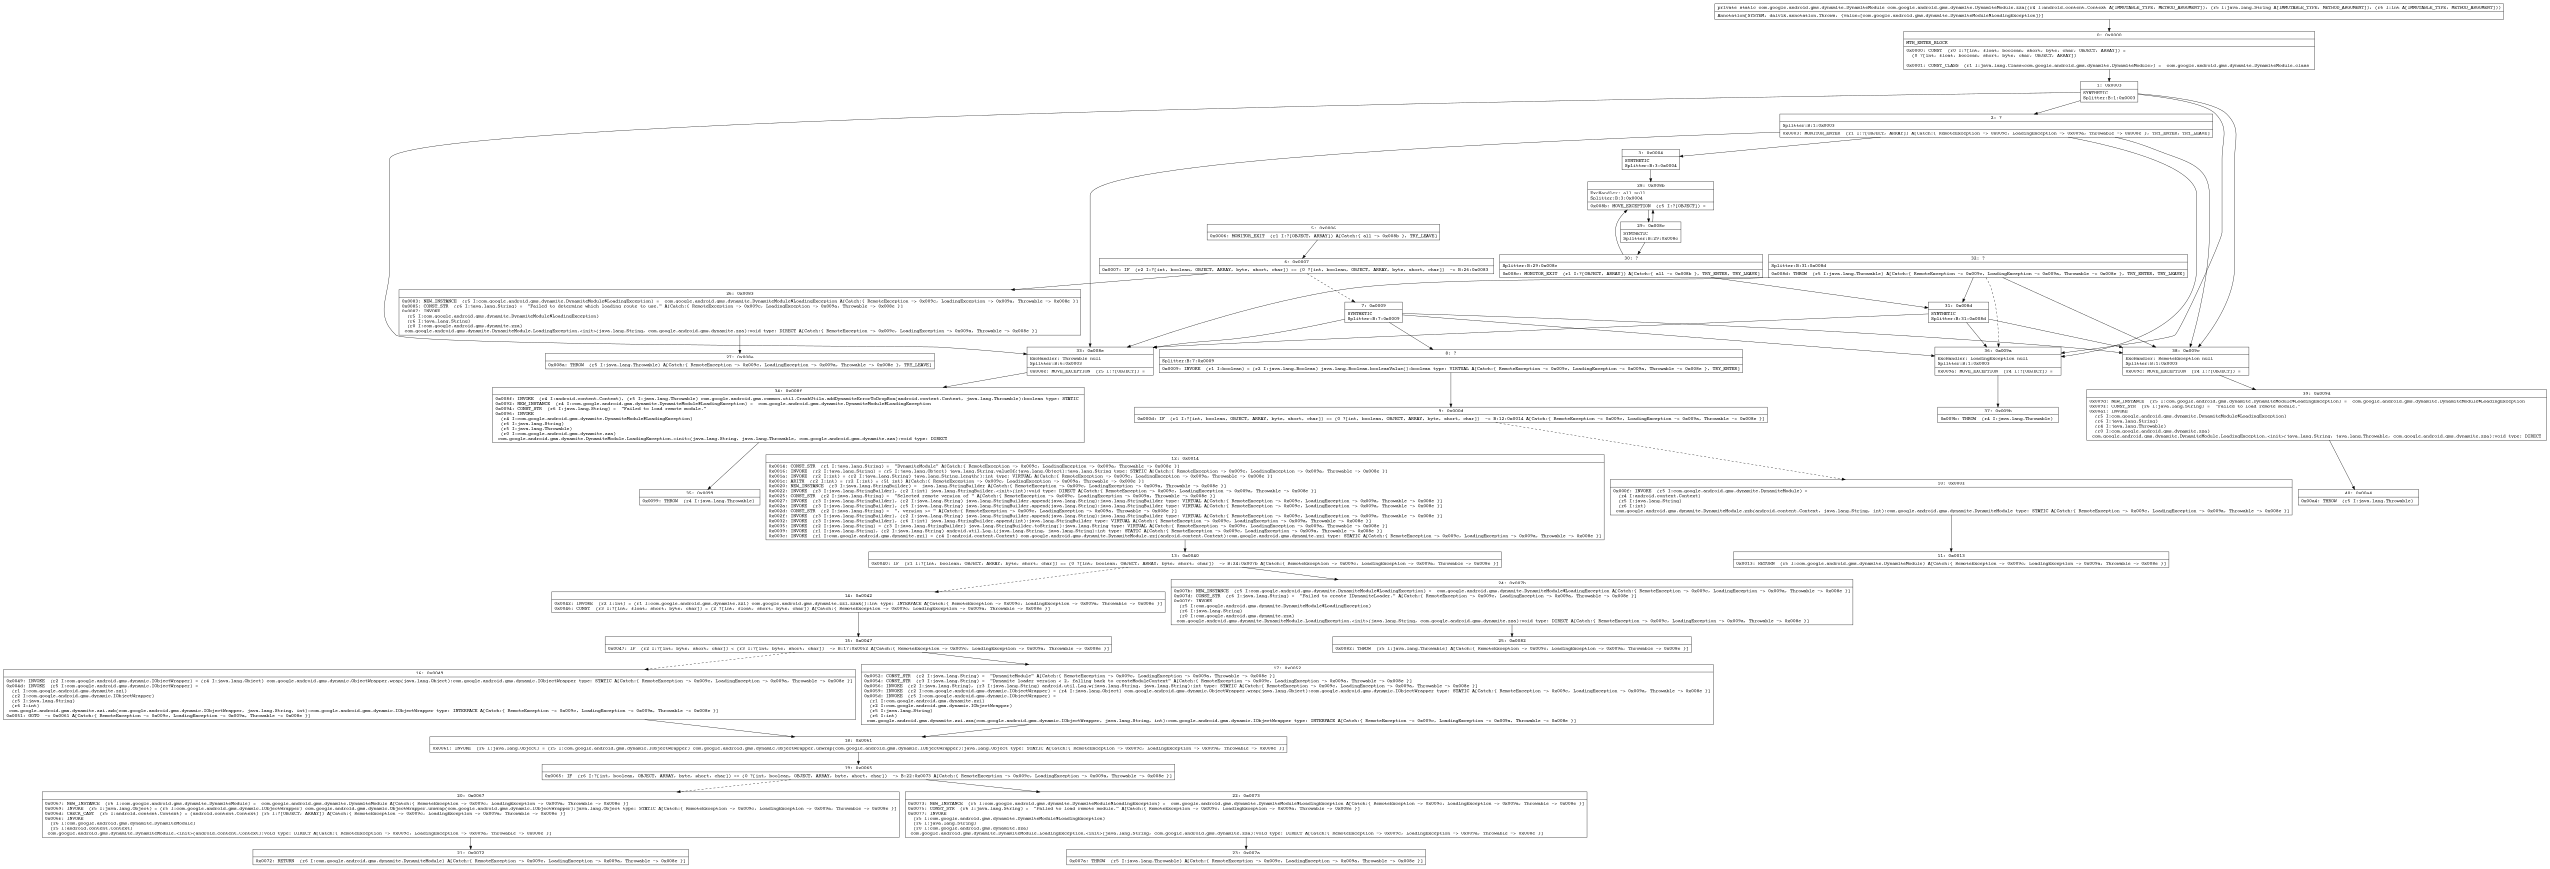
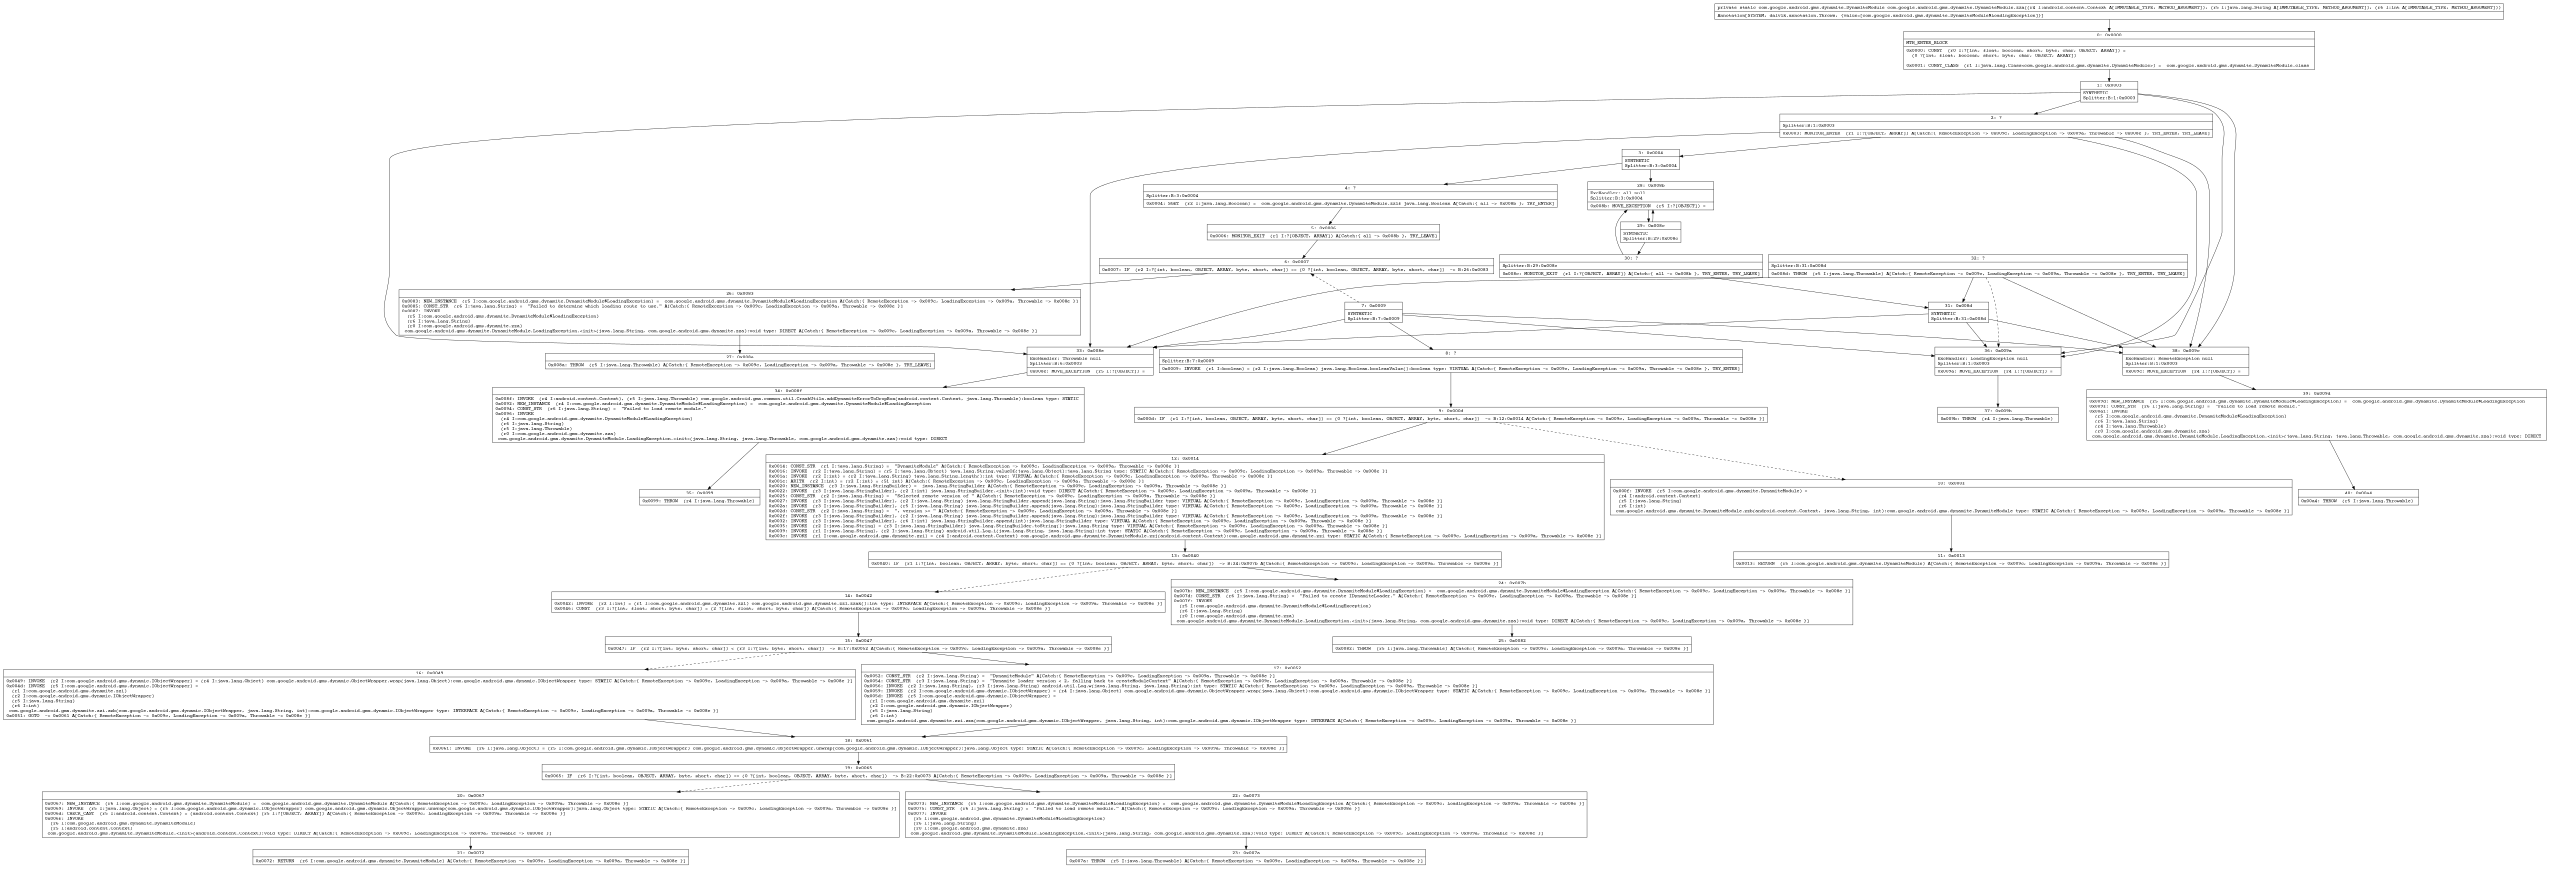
node "4: ?": added
edge "6: 0x0007" -> "7: 0x0009": reversed
edge "9: 0x000d" -> "12: 0x0014": added
